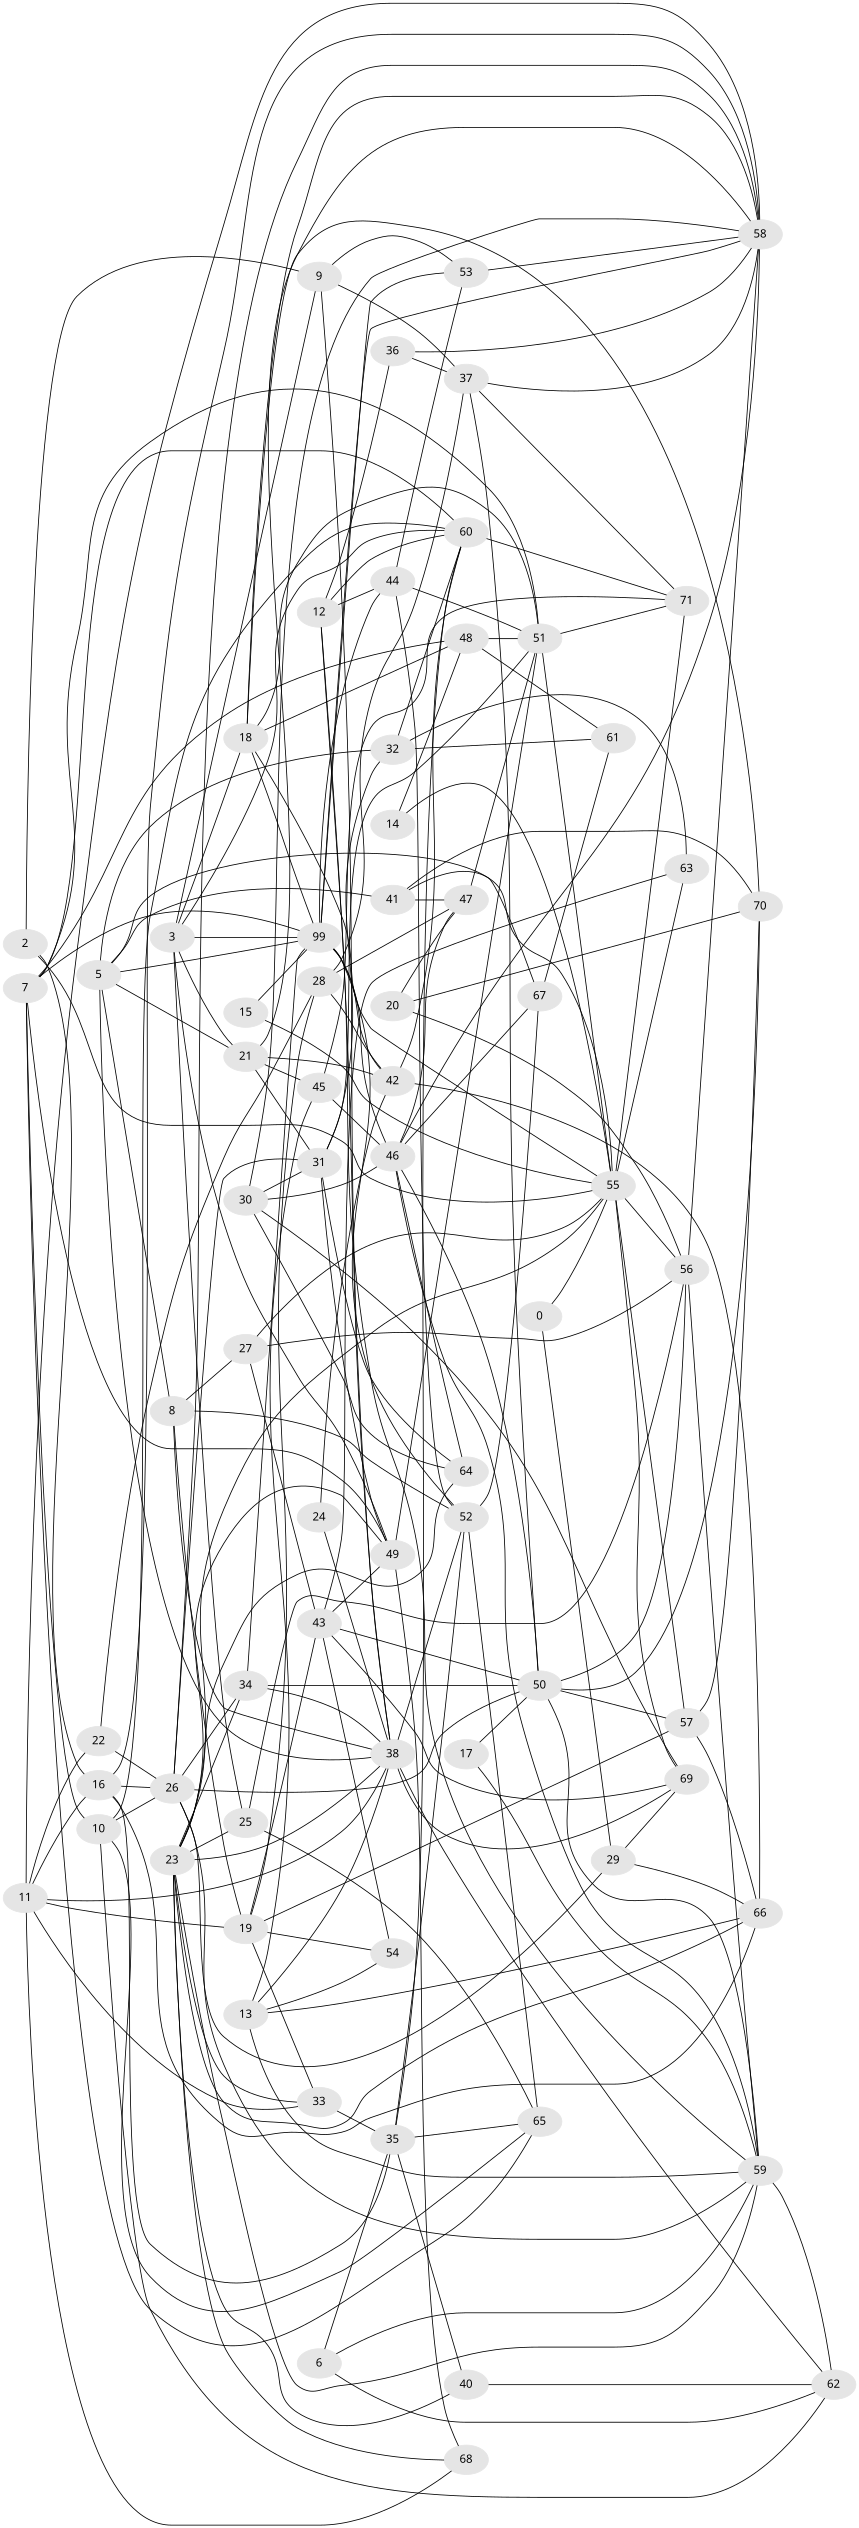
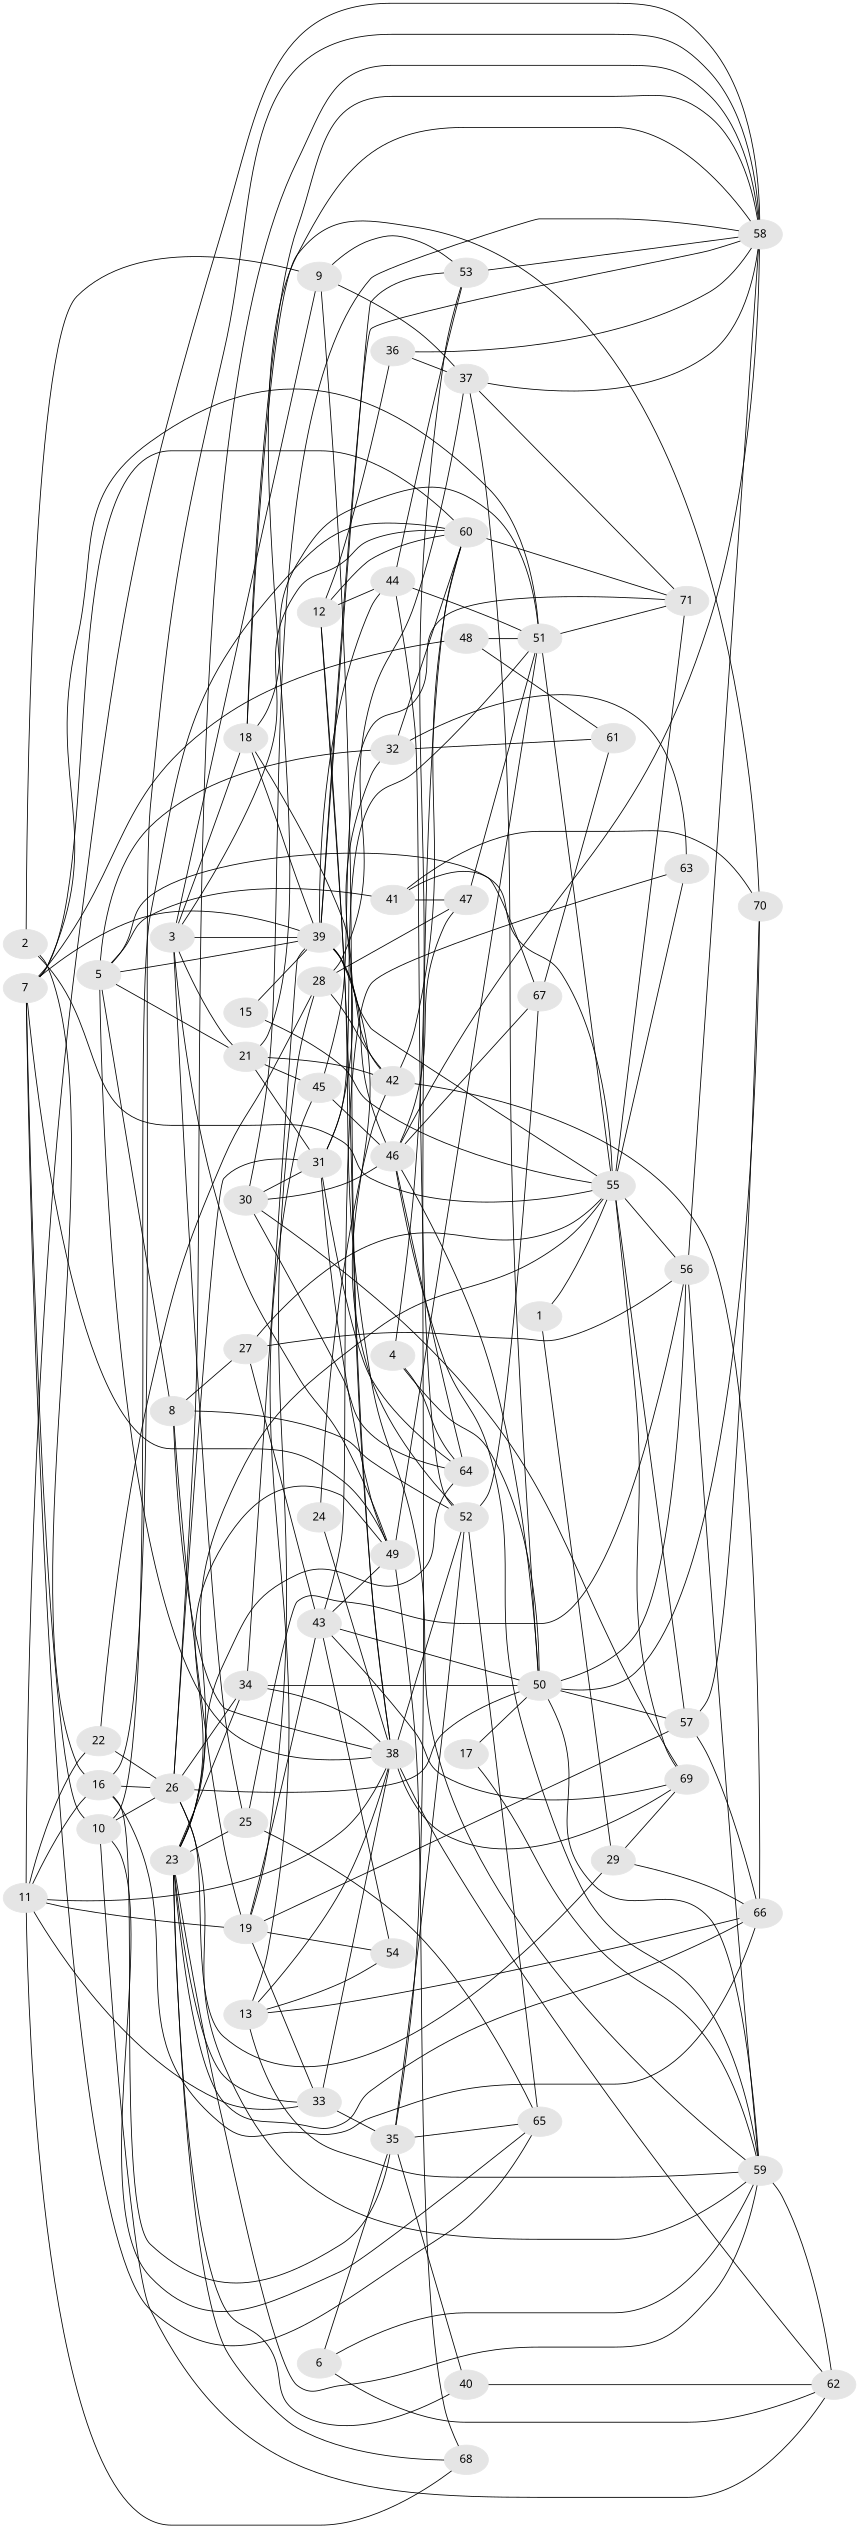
edge "48" -- "18": removed
node "14": removed
node "99": label "99" -> "39"
node "20": removed
node "0": label "0" -> "1"
node "4": added
edge "38" -- "23": now "38" -- "33"
